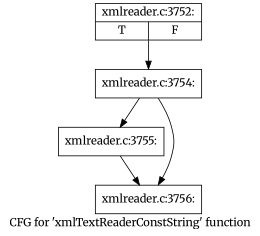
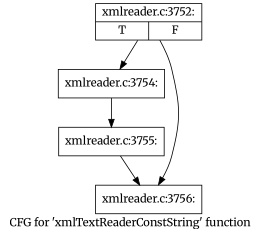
edge "xmlreader.c:3754:" -> "xmlreader.c:3756:": now "xmlreader.c:3752:" -> "xmlreader.c:3756:"
